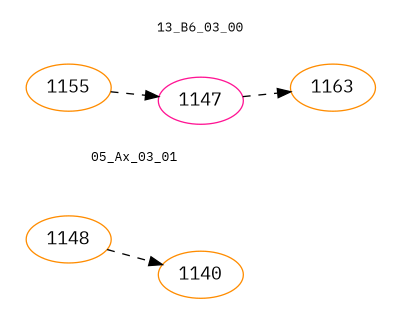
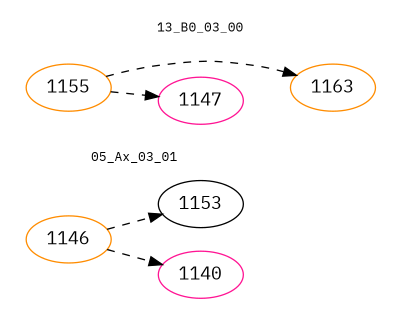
cluster "13_B6_03_00": label "13_B6_03_00" -> "13_B0_03_00"
edge "1147" -> "1163": now "1155" -> "1163"
node "1153": added
node "1148": label "1148" -> "1146"
node "1140": color darkorange -> deeppink
